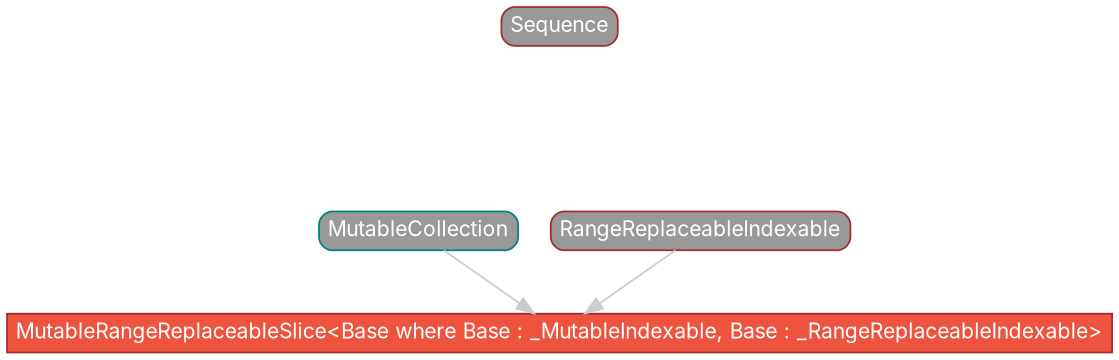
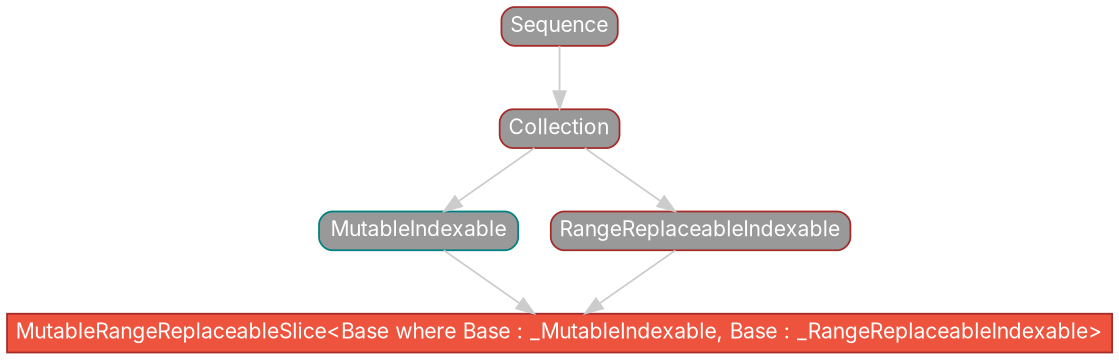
node "Collection": added
node "MutableCollection": label "MutableCollection" -> "MutableIndexable"
